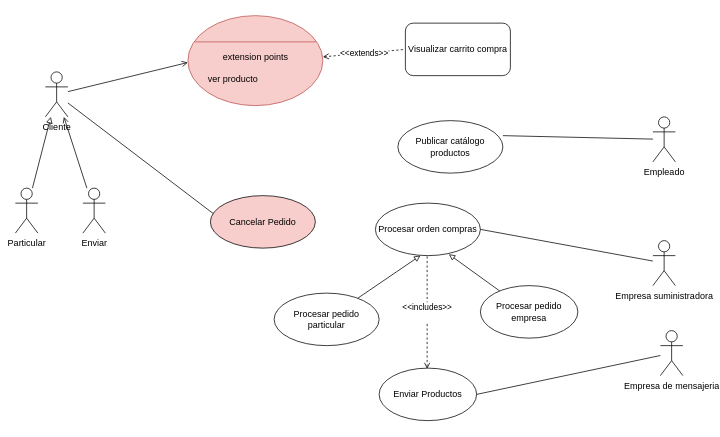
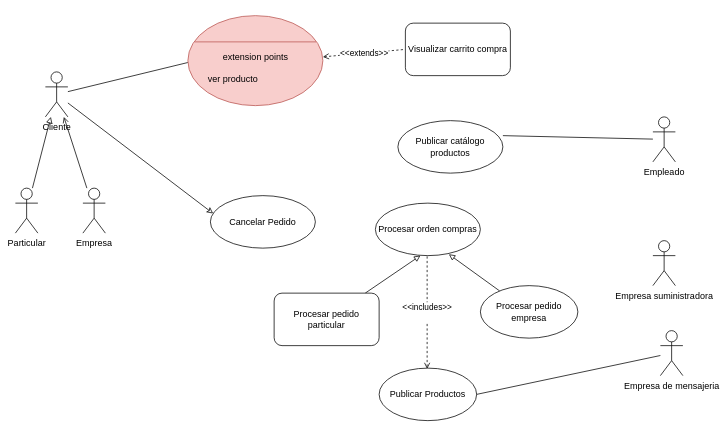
edge "Cliente" -> "extension points": arrowhead open -> none
edge "Cliente" -- "Cancelar Pedido": arrowhead none -> classic
node "Cancelar Pedido": fillcolor #f8cecc -> #ffffff
node "Enviar": label "Enviar" -> "Empresa"
edge "Procesar orden compras" -- "Empresa suministradora": removed
node "Procesar pedido particular": shape ellipse -> rounded rectangle
node "Enviar Productos": label "Enviar Productos" -> "Publicar Productos"
